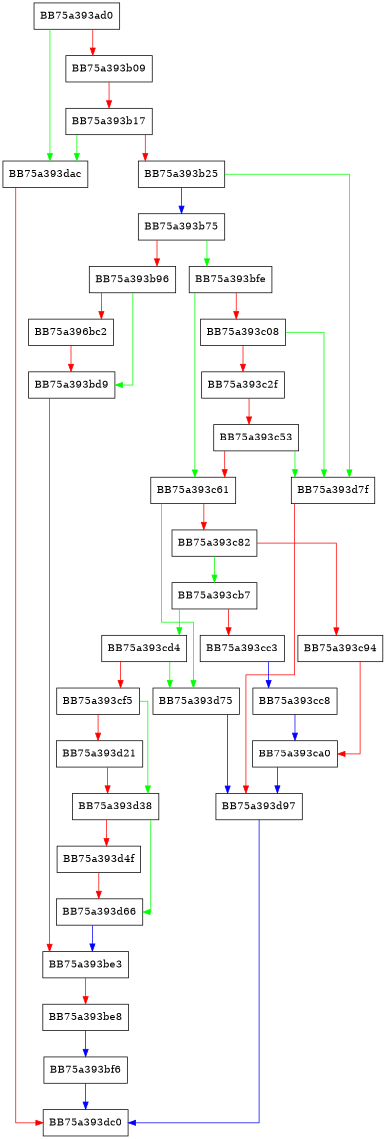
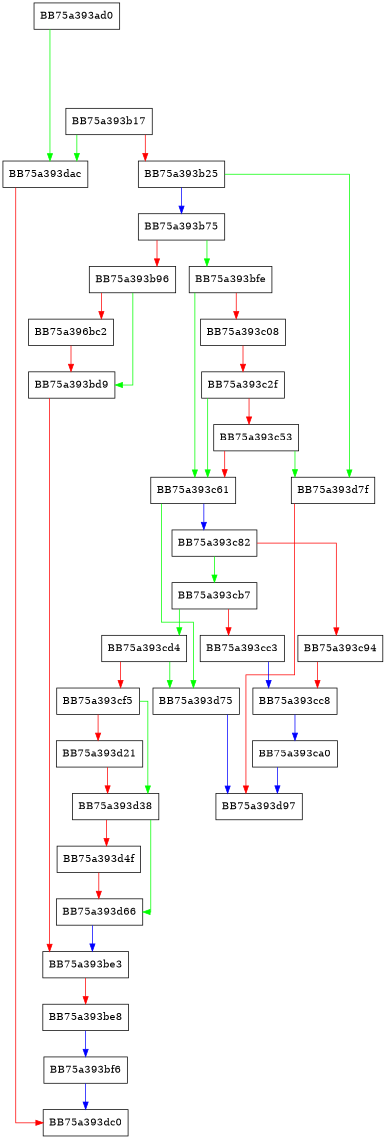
node "BB75a393b09": removed
edge "BB75a393c08" -> "BB75a393d7f": removed
edge "BB75a393c2f" -> "BB75a393c61": added
edge "BB75a393c61" -> "BB75a393c82": color red -> blue
edge "BB75a393c94" -> "BB75a393ca0": now "BB75a393c94" -> "BB75a393cc8"
edge "BB75a393d97" -> "BB75a393dc0": removed
